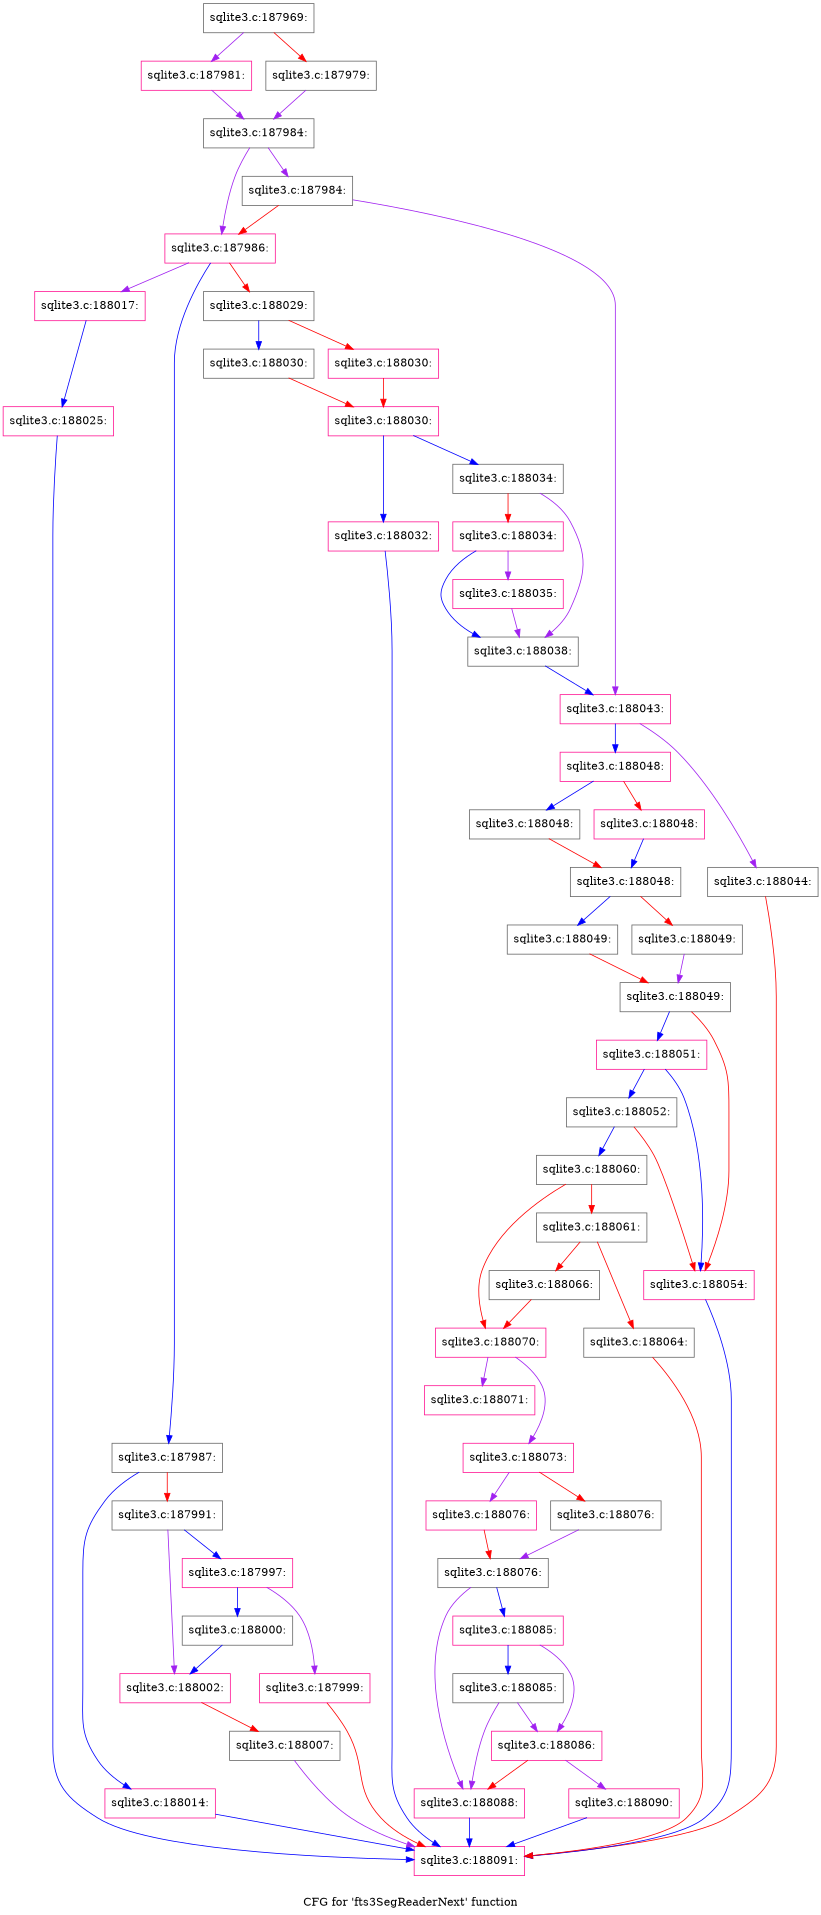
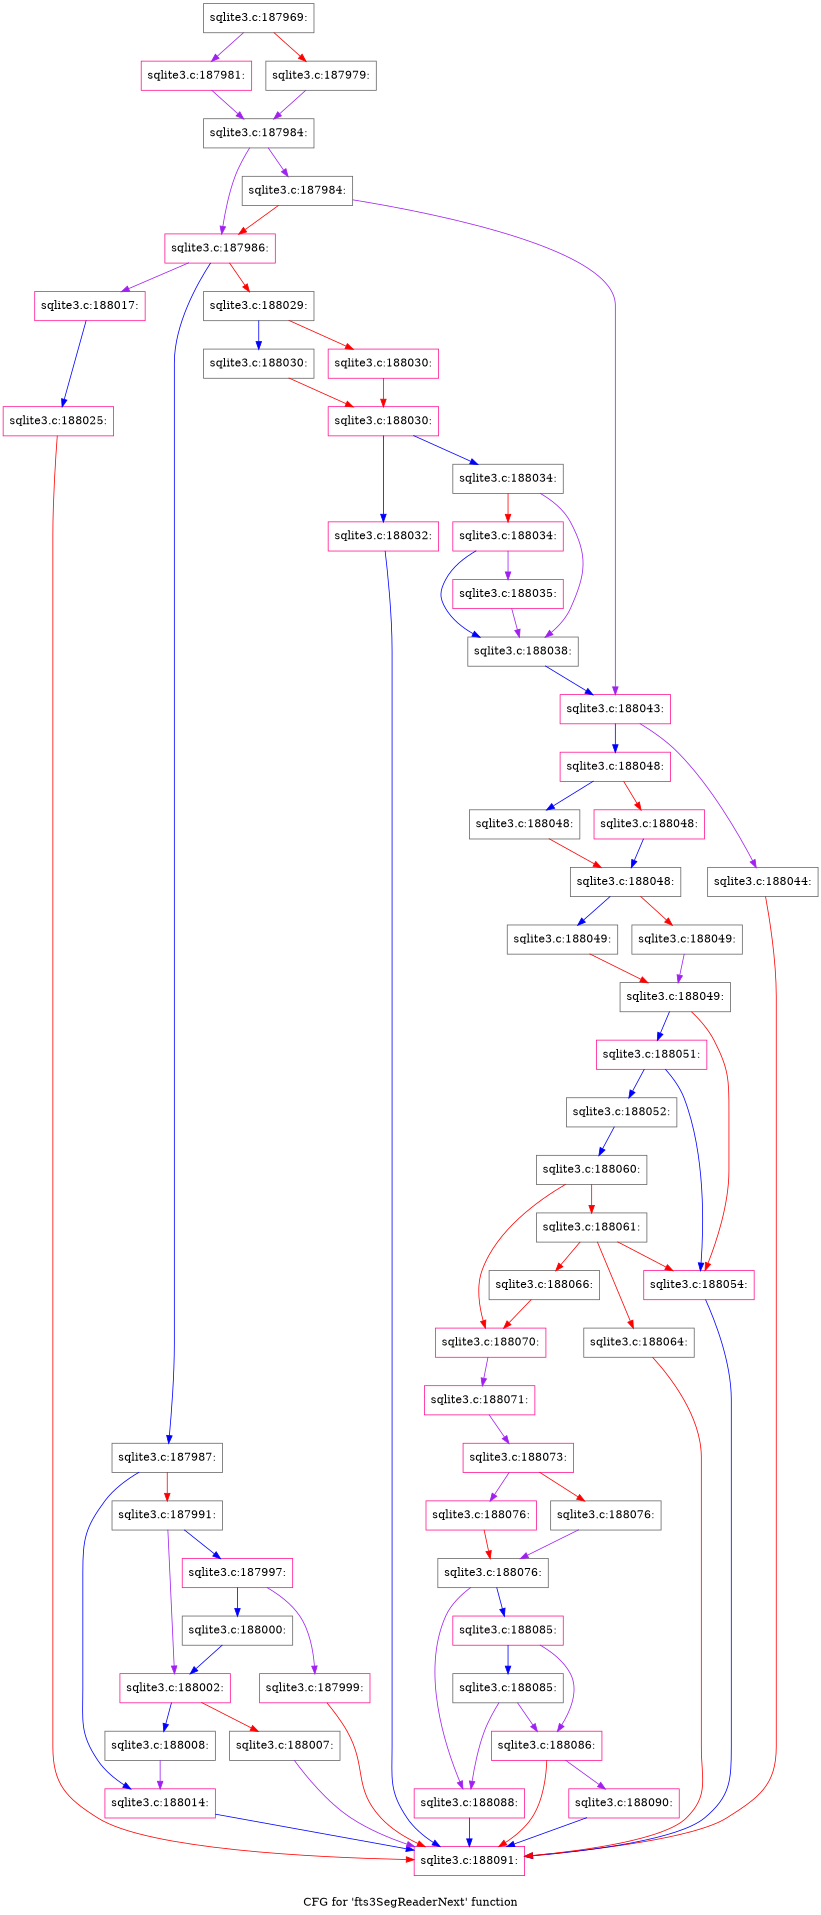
edge "sqlite3.c:188052:" -> "sqlite3.c:188054:": now "sqlite3.c:188061:" -> "sqlite3.c:188054:"
edge "sqlite3.c:188025:" -> "sqlite3.c:188091:": color blue -> red
edge "sqlite3.c:188070:" -> "sqlite3.c:188073:": now "sqlite3.c:188071:" -> "sqlite3.c:188073:"
node "sqlite3.c:188008:": added
edge "sqlite3.c:188086:" -> "sqlite3.c:188088:": now "sqlite3.c:188086:" -> "sqlite3.c:188091:"
